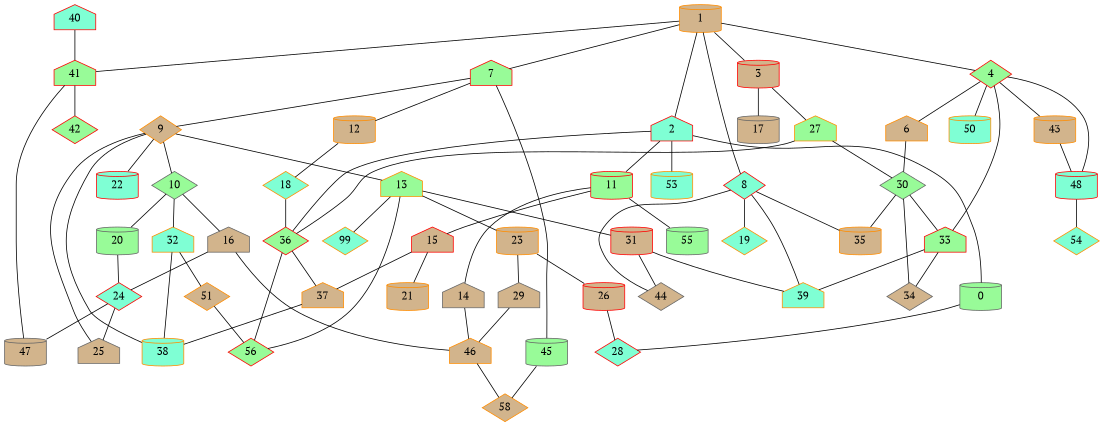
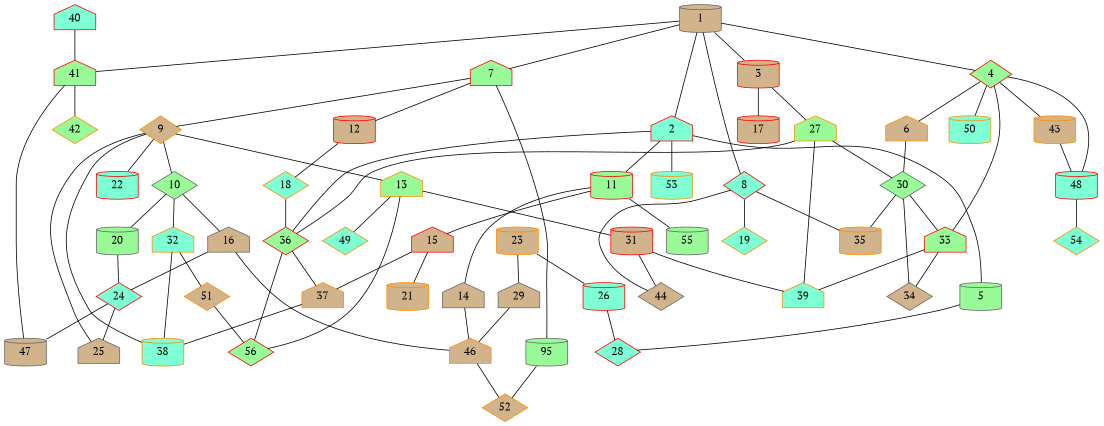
node "1": color darkorange -> gray40
node "42": color red -> darkorange
node "12": color darkorange -> red
node "17": color gray40 -> red
edge "13" -- "23": removed
edge "8" -- "39": now "27" -- "39"
node "99": label "99" -> "49"
node "26": fillcolor tan -> aquamarine
node "0": label "0" -> "5"
node "45": label "45" -> "95"
node "58": label "58" -> "52"
